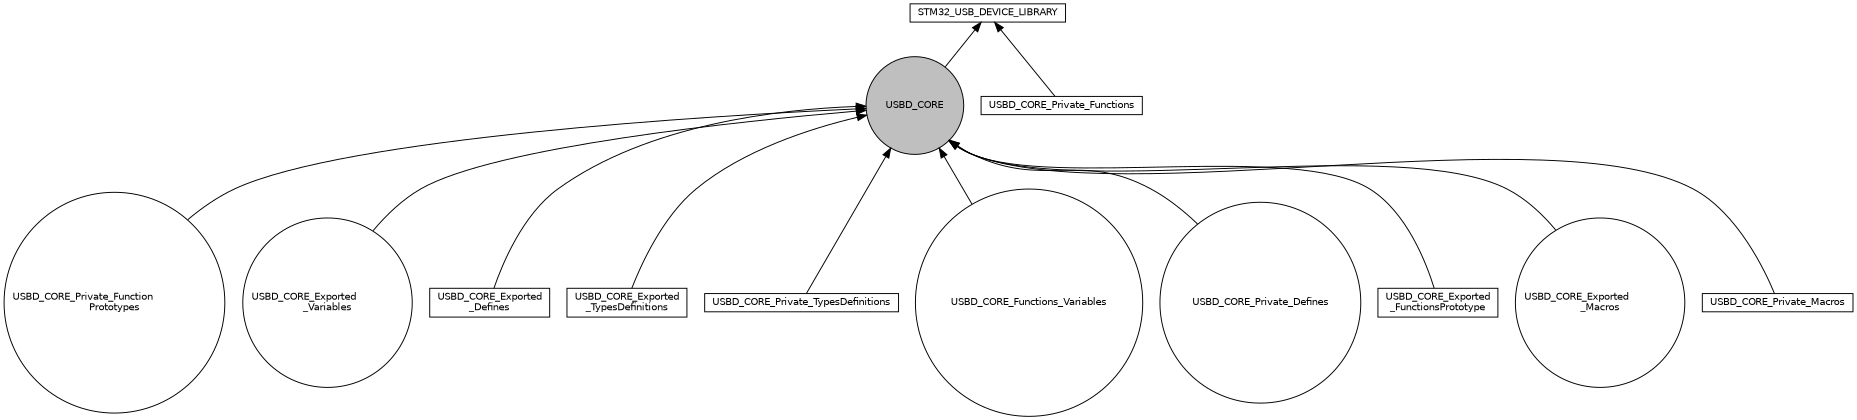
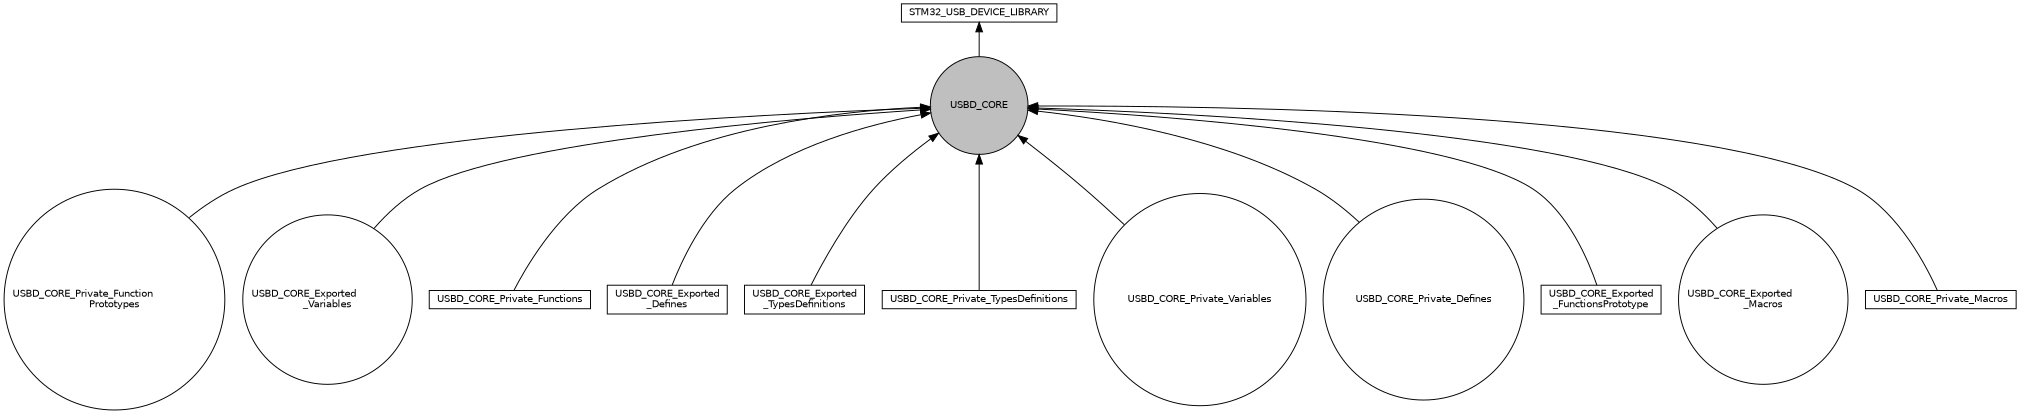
edge "USBD_CORE_Private_Functions" -> "STM32_USB_DEVICE_LIBRARY": now "USBD_CORE_Private_Functions" -> "USBD_CORE"
node "USBD_CORE_Functions_Variables": label "USBD_CORE_Functions_Variables" -> "USBD_CORE_Private_Variables"
